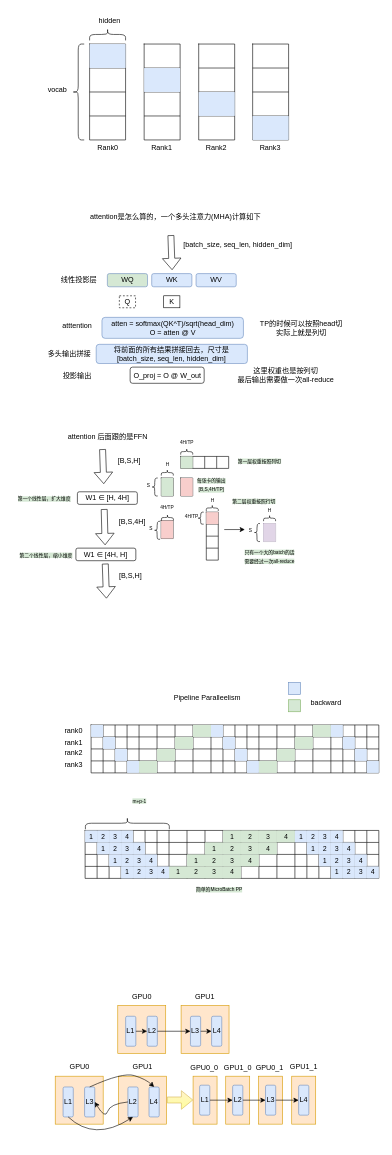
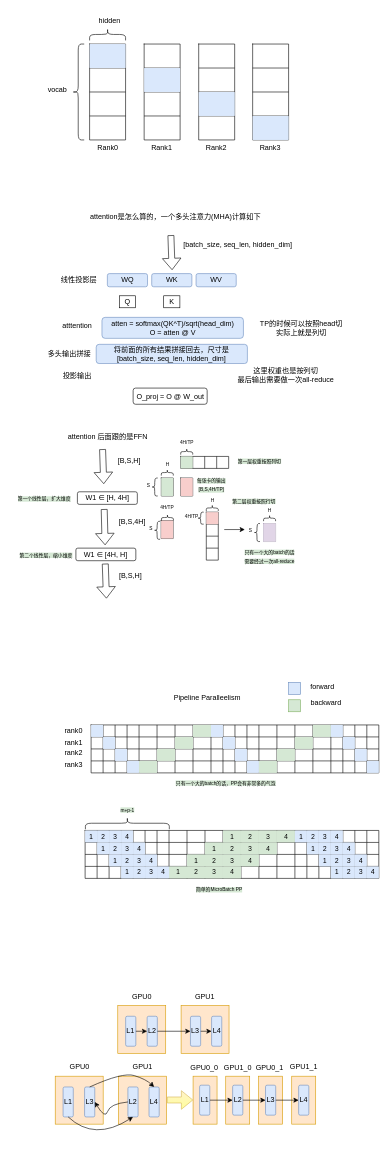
node "WQ": fillcolor #d5e8d4 -> #dae8fc
node "Q": style dashed -> solid
node "O_proj = O @ W_out": moved (167, 375) -> (170, 396)
node "forward": added
node "只有一个大的batch的话，PP会有非常多的气泡": added
node "m+p-1": moved (140, 801) -> (128, 810)
